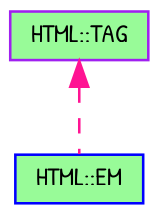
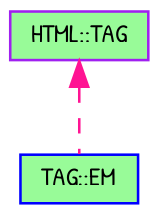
node "HTML::EM": label "HTML::EM" -> "TAG::EM"
